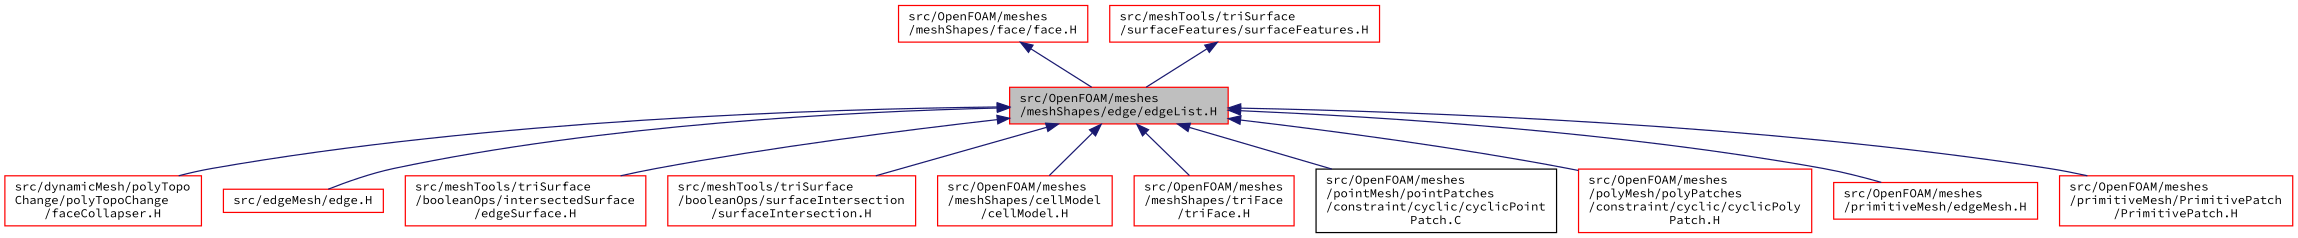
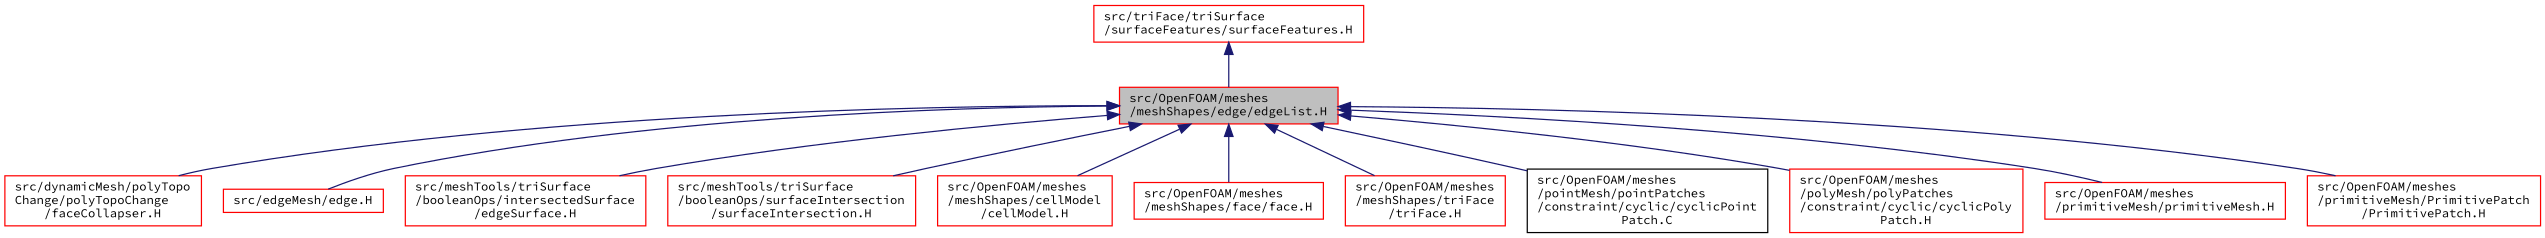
node "src/meshTools/triSurface /surfaceFeatures/surfaceFeatures.H": label "src/meshTools/triSurface /surfaceFeatures/surfaceFeatures.H" -> "src/triFace/triSurface /surfaceFeatures/surfaceFeatures.H"
edge "src/OpenFOAM/meshes /meshShapes/edge/edgeList.H" -> "src/OpenFOAM/meshes /meshShapes/face/face.H": reversed
node "src/OpenFOAM/meshes /primitiveMesh/edgeMesh.H": label "src/OpenFOAM/meshes /primitiveMesh/edgeMesh.H" -> "src/OpenFOAM/meshes /primitiveMesh/primitiveMesh.H"
